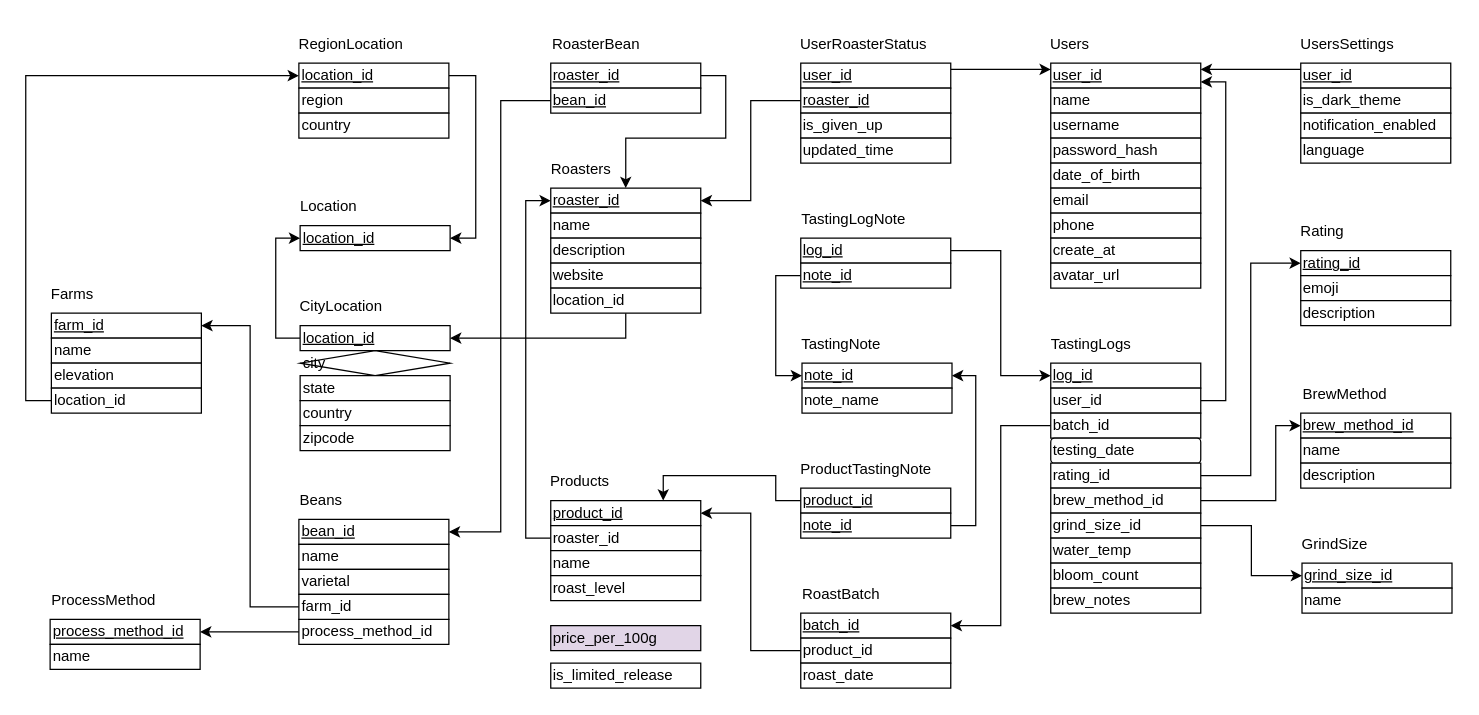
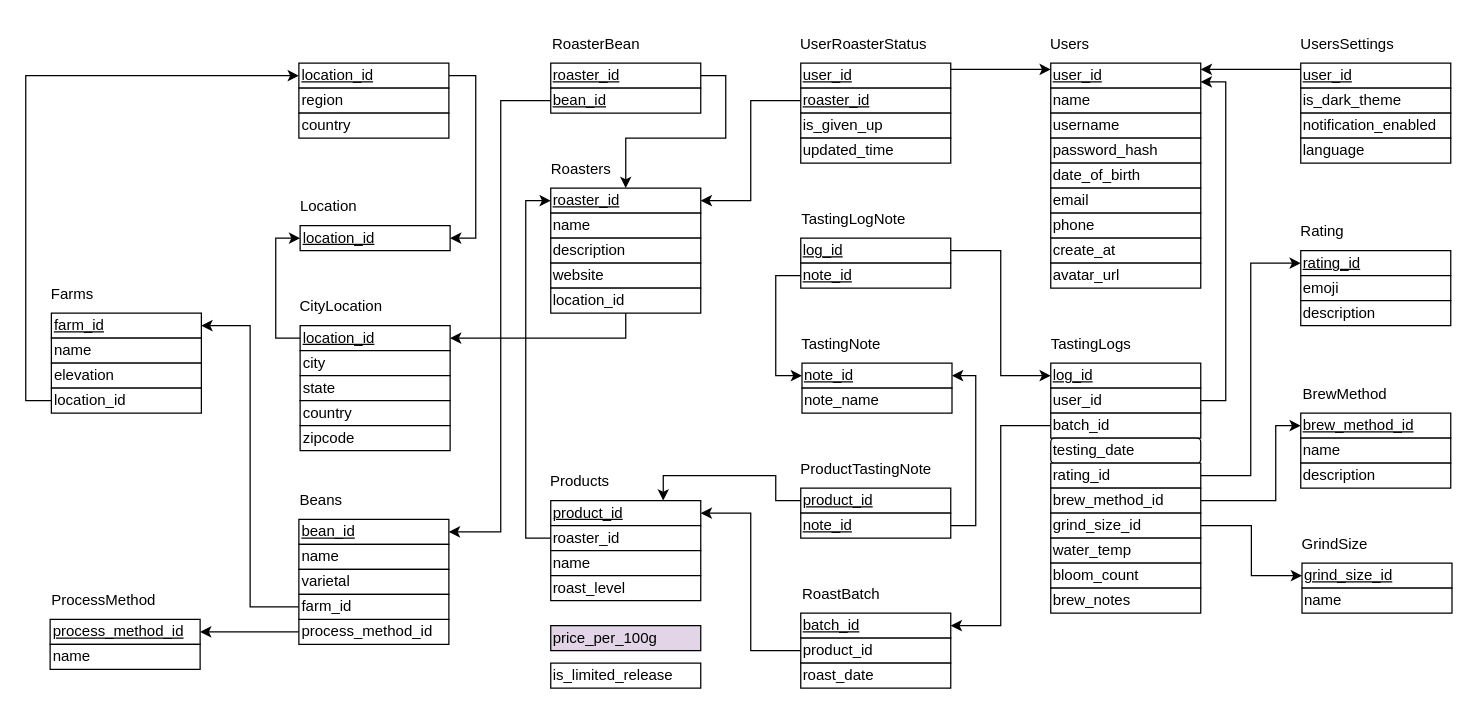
node "RegionLocation": removed
node "city": shape diamond -> rectangle
